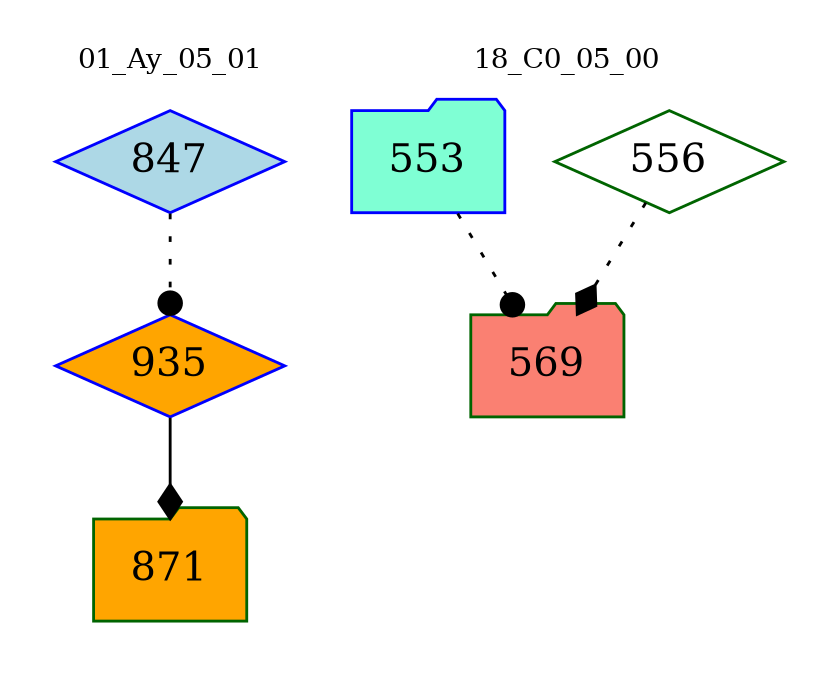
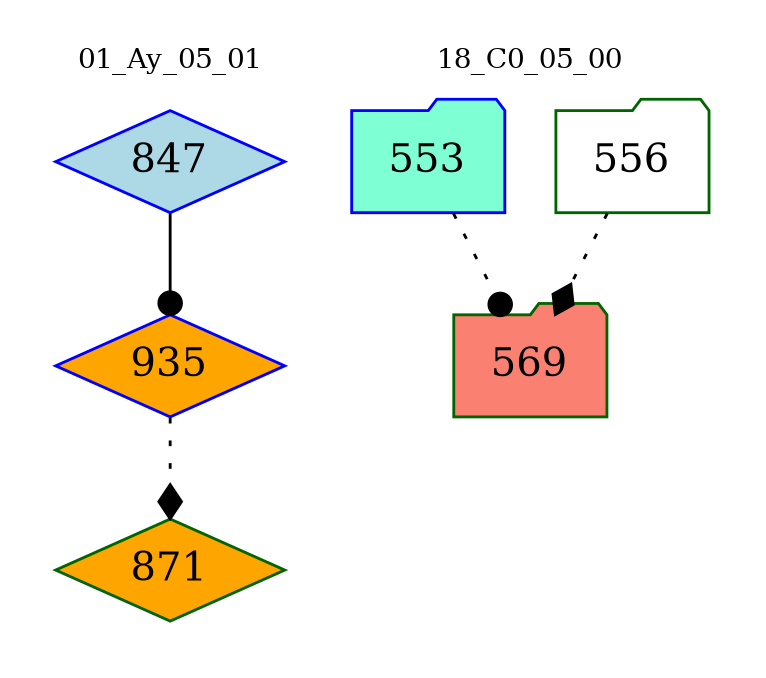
node "556": shape diamond -> folder
edge "847" -> "935": style dotted -> solid
edge "935" -> "871": style solid -> dotted
node "871": shape folder -> diamond
